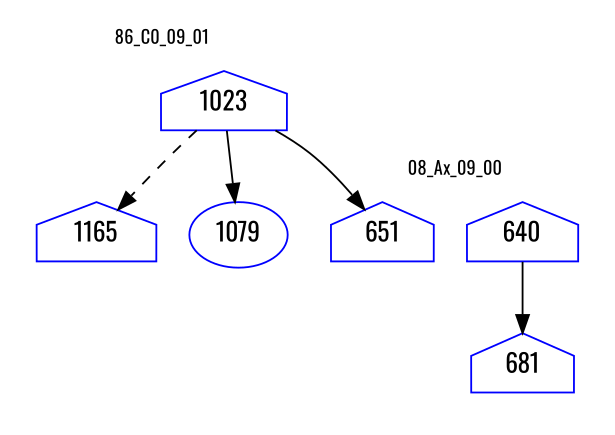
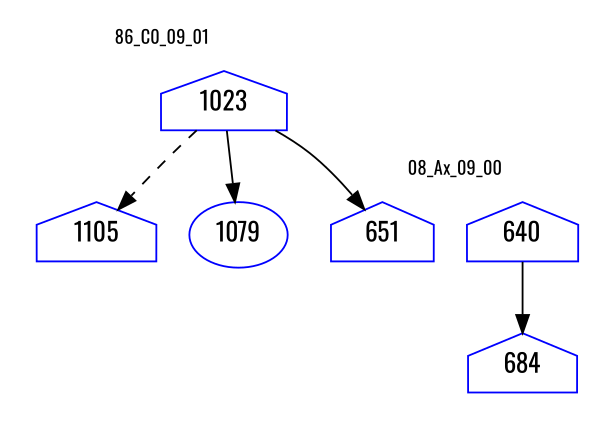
node "1165": label "1165" -> "1105"
node "681": label "681" -> "684"
